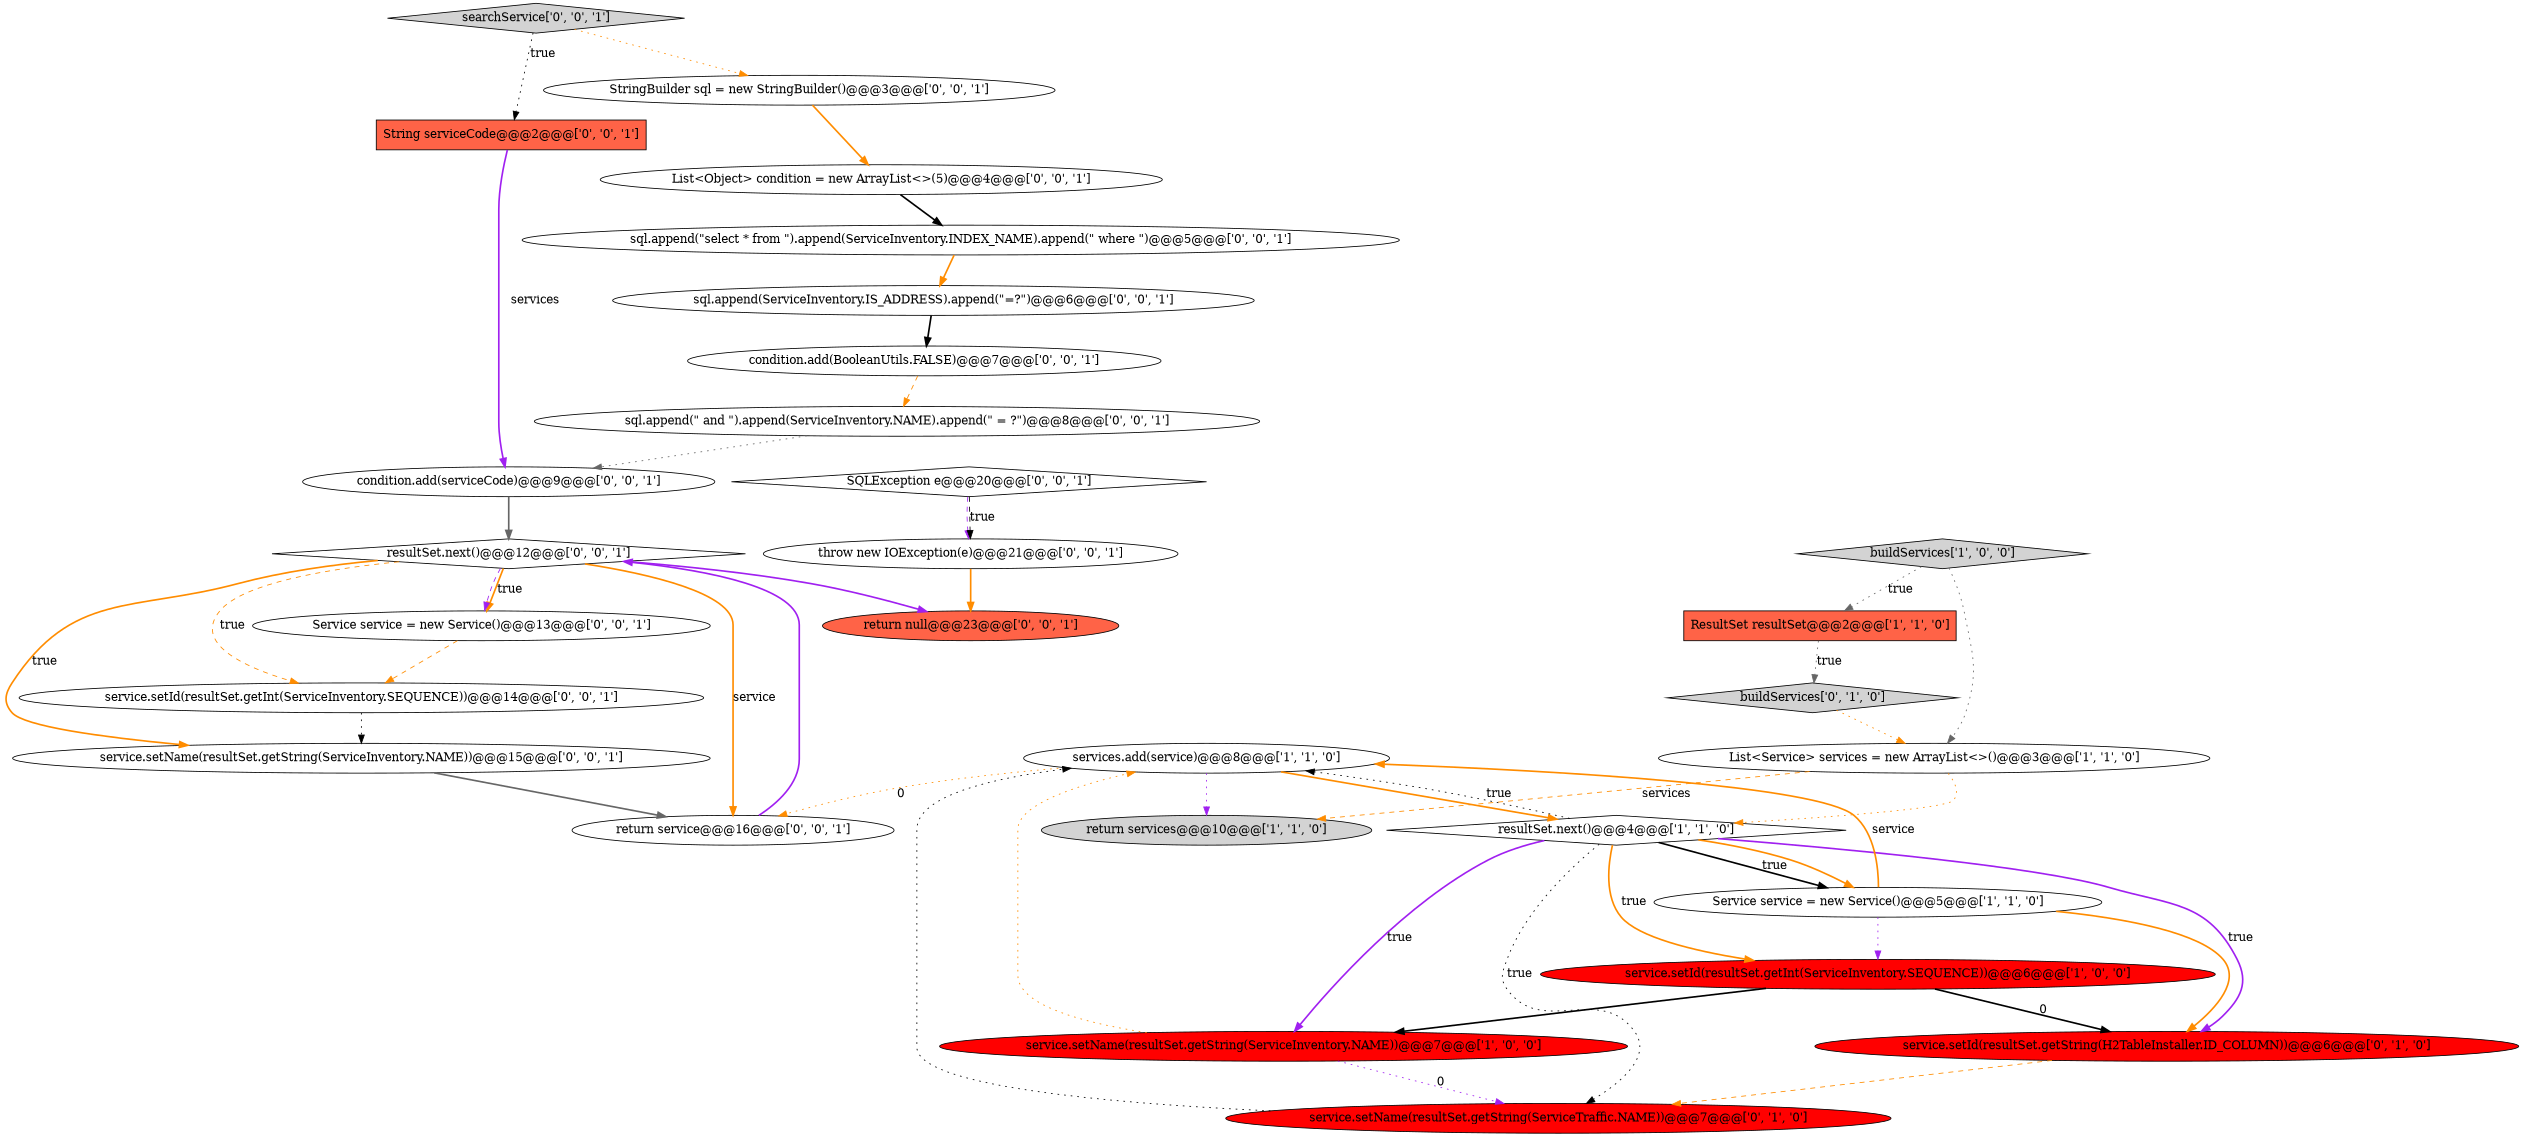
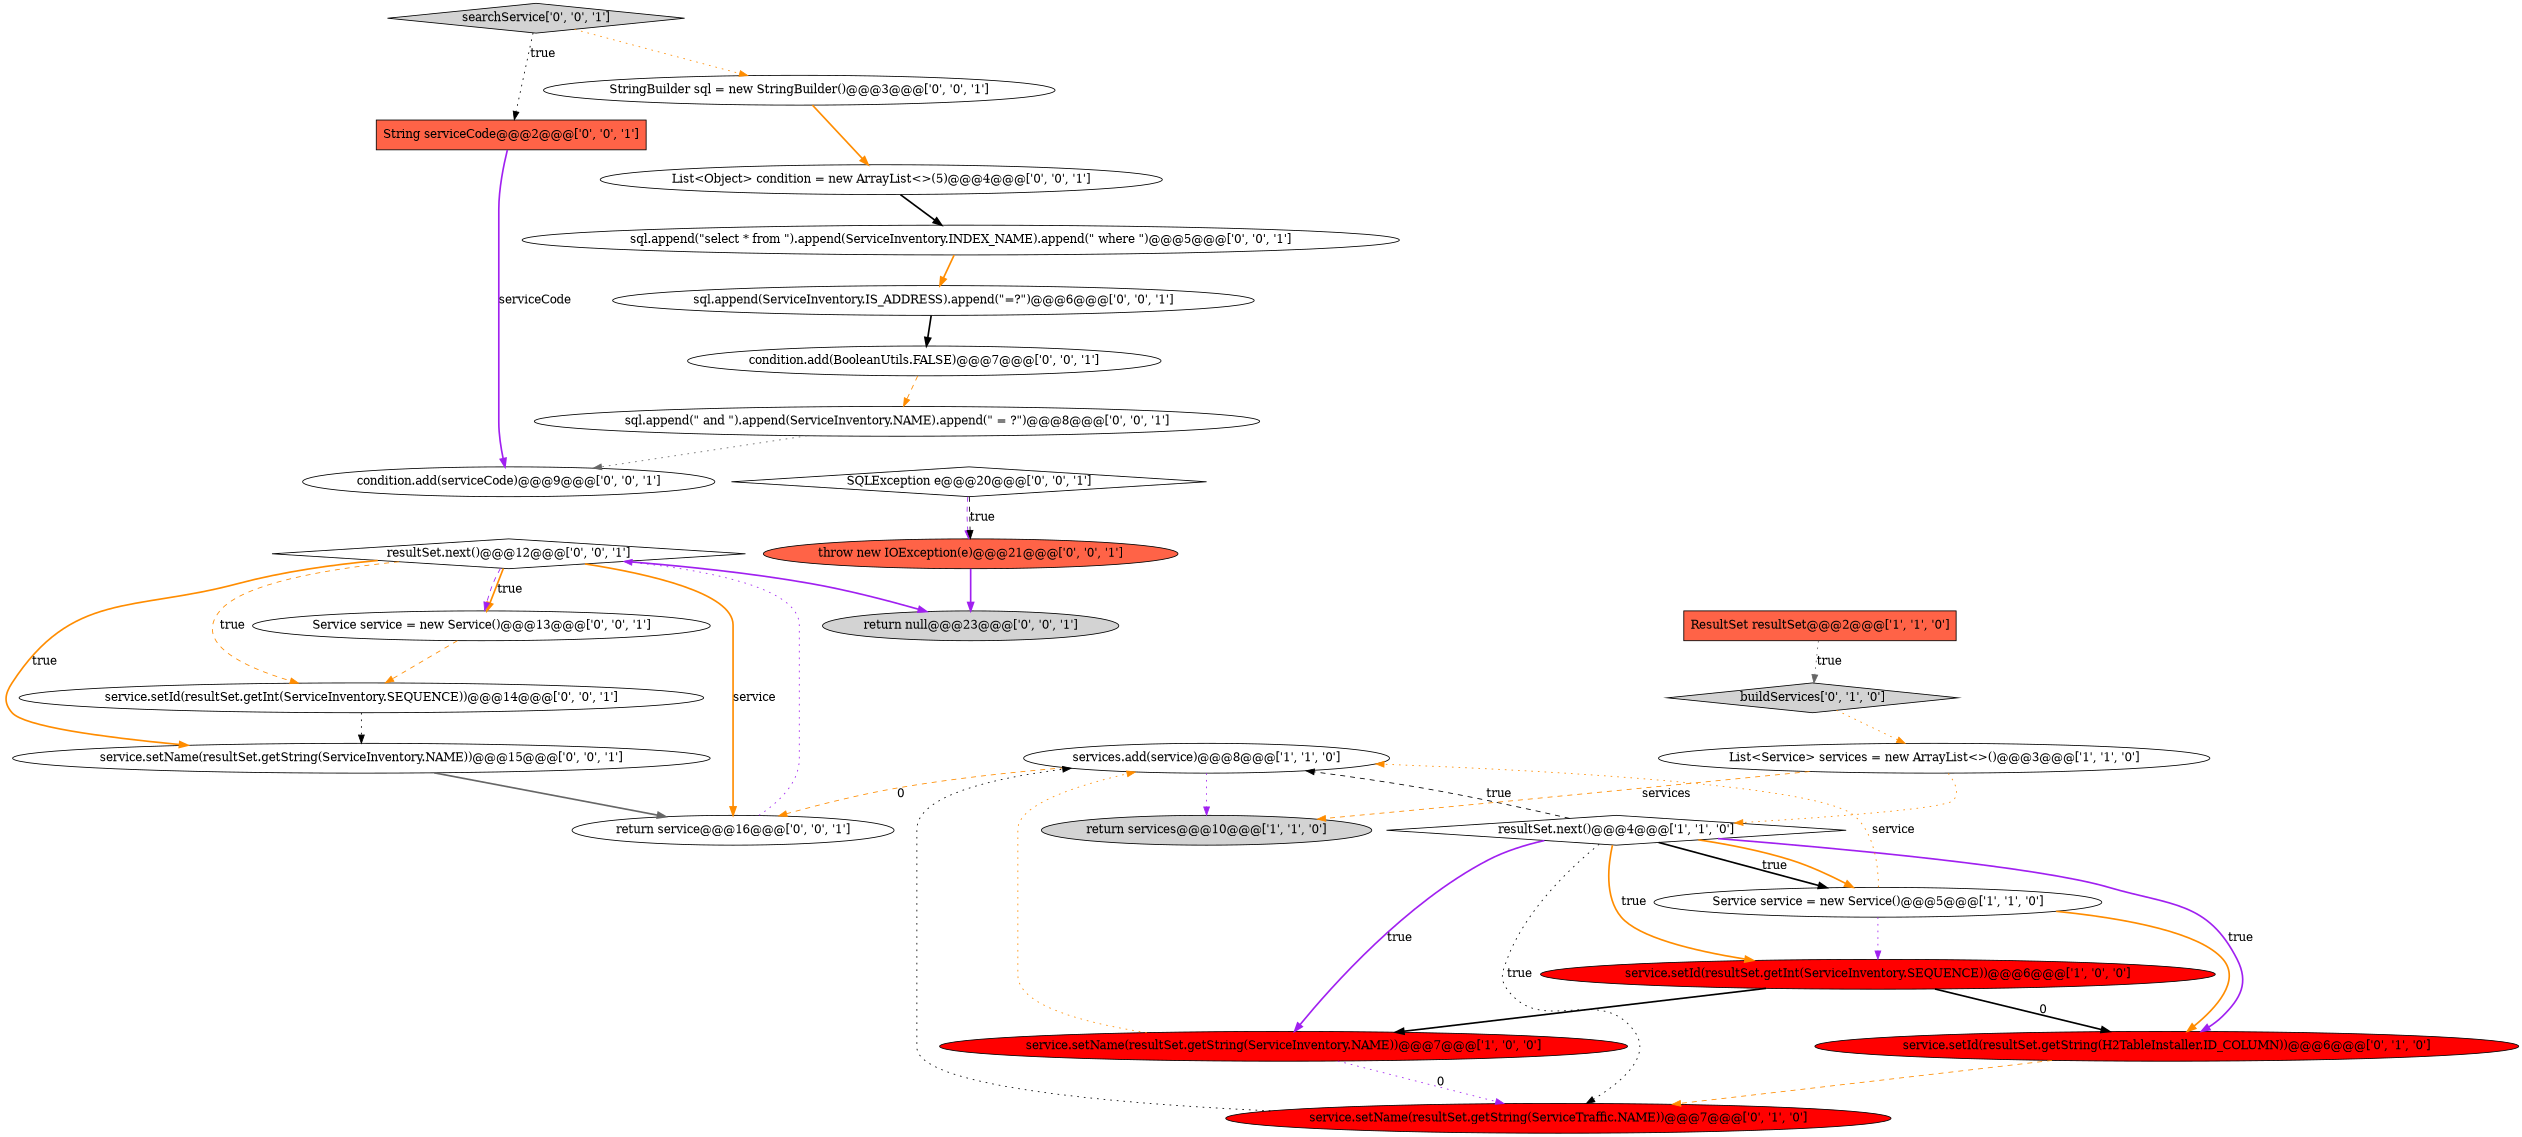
edge "String serviceCode@@@2@@@['0', '0', '1']" -> "condition.add(serviceCode)@@@9@@@['0', '0', '1']": label "services" -> "serviceCode"
edge "condition.add(serviceCode)@@@9@@@['0', '0', '1']" -> "resultSet.next()@@@12@@@['0', '0', '1']": removed
node "throw new IOException(e)@@@21@@@['0', '0', '1']": fillcolor white -> tomato
node "buildServices['1', '0', '0']": removed
edge "throw new IOException(e)@@@21@@@['0', '0', '1']" -> "return null@@@23@@@['0', '0', '1']": color darkorange -> purple
node "return null@@@23@@@['0', '0', '1']": fillcolor tomato -> lightgray
edge "return service@@@16@@@['0', '0', '1']" -> "resultSet.next()@@@12@@@['0', '0', '1']": style bold -> dotted
edge "Service service = new Service()@@@5@@@['1', '1', '0']" -> "services.add(service)@@@8@@@['1', '1', '0']": style bold -> dotted
edge "services.add(service)@@@8@@@['1', '1', '0']" -> "return service@@@16@@@['0', '0', '1']": style dotted -> dashed
edge "resultSet.next()@@@4@@@['1', '1', '0']" -> "services.add(service)@@@8@@@['1', '1', '0']": style dotted -> dashed
edge "services.add(service)@@@8@@@['1', '1', '0']" -> "resultSet.next()@@@4@@@['1', '1', '0']": removed
